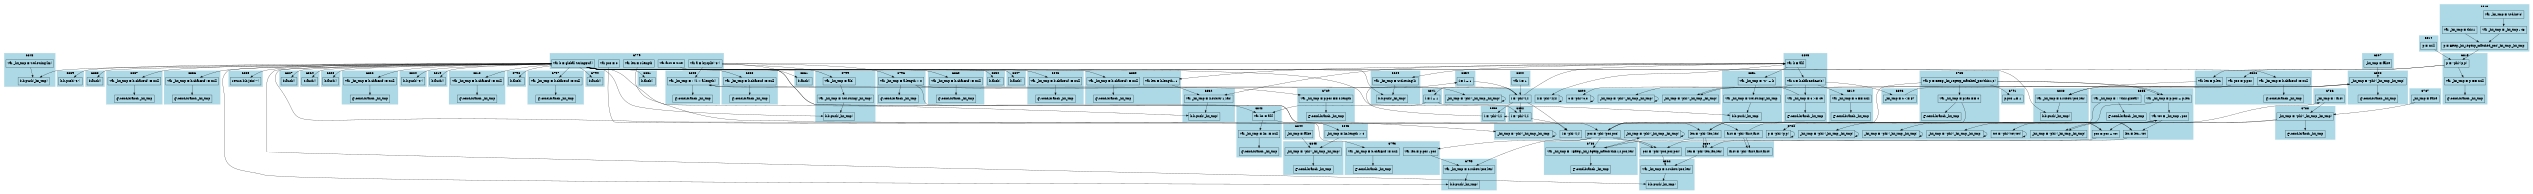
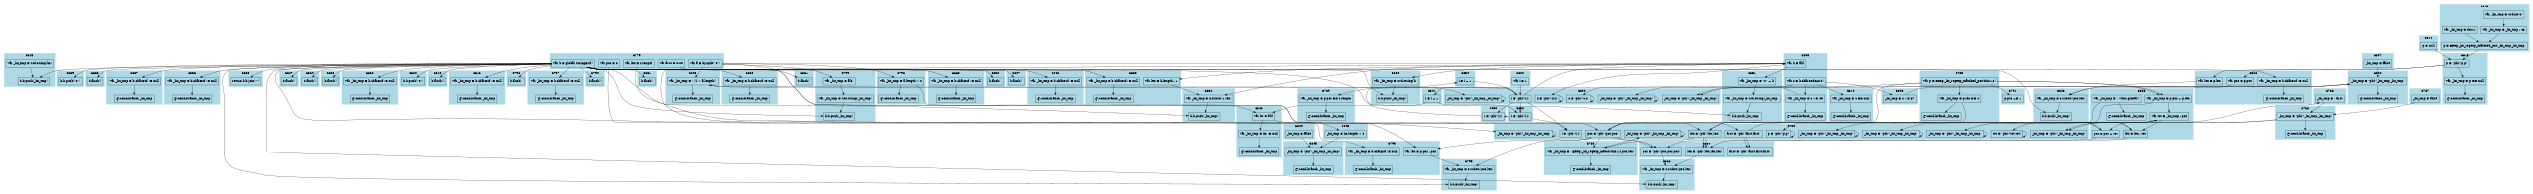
edge "var k = a[i]" -> "var c = k.charCodeAt(0)": now "var k = a[i]" -> "var len = p.pos - pos"
edge "var _hx_tmp = a.length > 0" -> "var _hx_tmp = p.pos == s.length": now "var p = EReg._hx_regexp_matched_pos(this.r,0)" -> "var _hx_tmp = p.pos == s.length"
